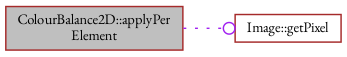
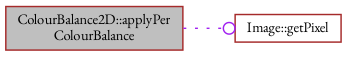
node "ColourBalance2D::applyPer Element": label "ColourBalance2D::applyPer Element" -> "ColourBalance2D::applyPer ColourBalance"
